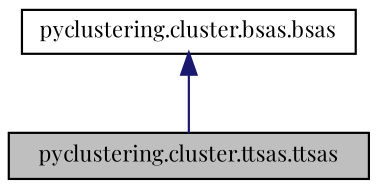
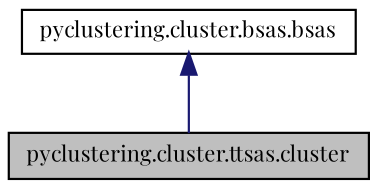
node "pyclustering.cluster.ttsas.ttsas": label "pyclustering.cluster.ttsas.ttsas" -> "pyclustering.cluster.ttsas.cluster"
